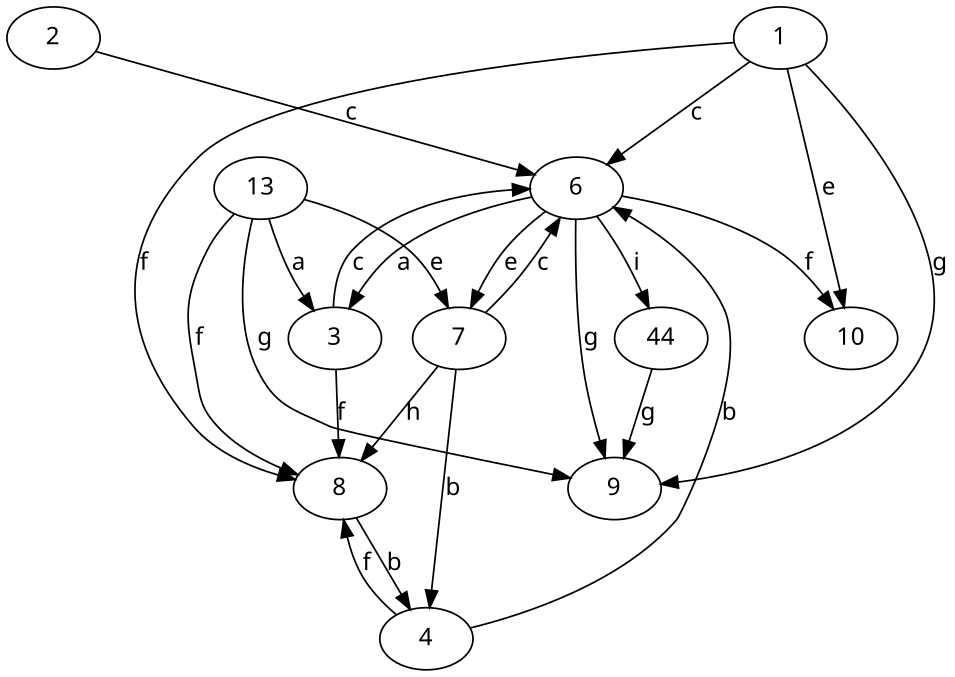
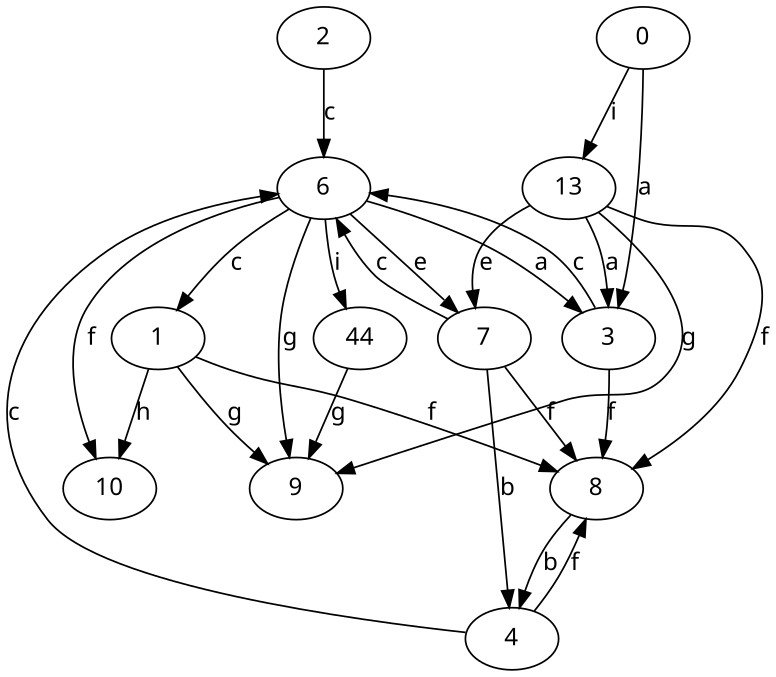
node "0": added
edge "1" -> "6": reversed
edge "1" -> "10": label "e" -> "h"
edge "7" -> "8": label "h" -> "f"
edge "4" -> "6": label "b" -> "c"
